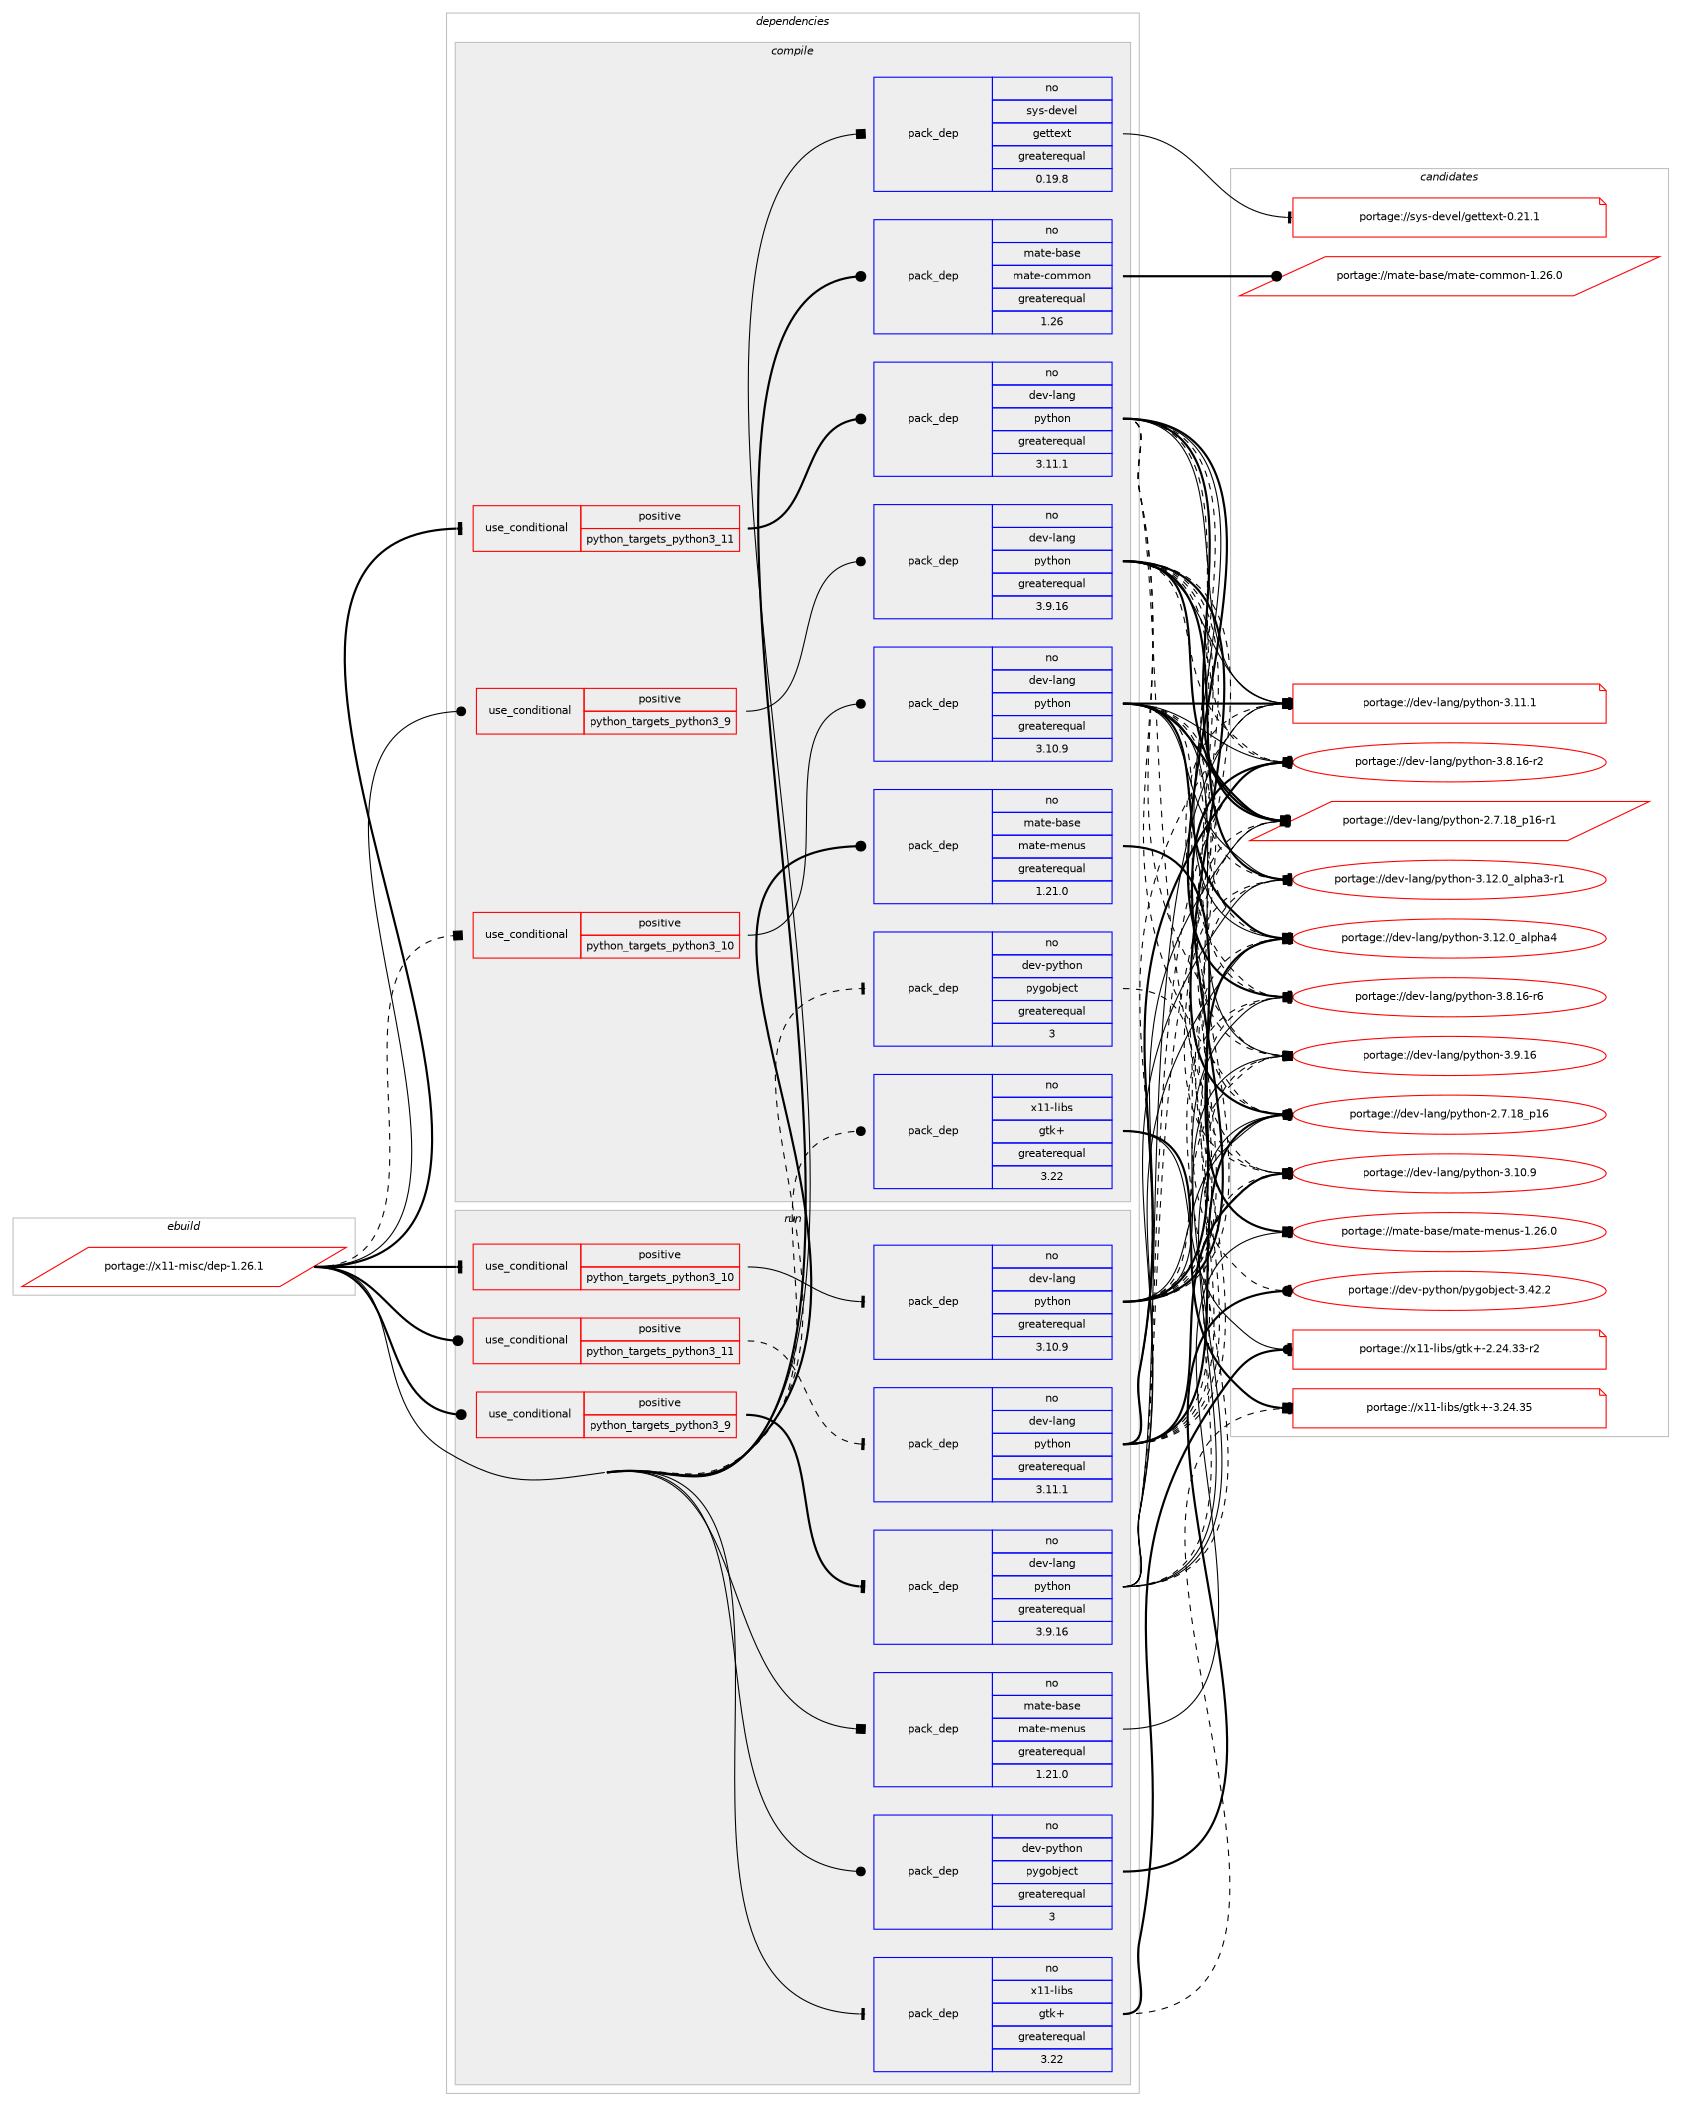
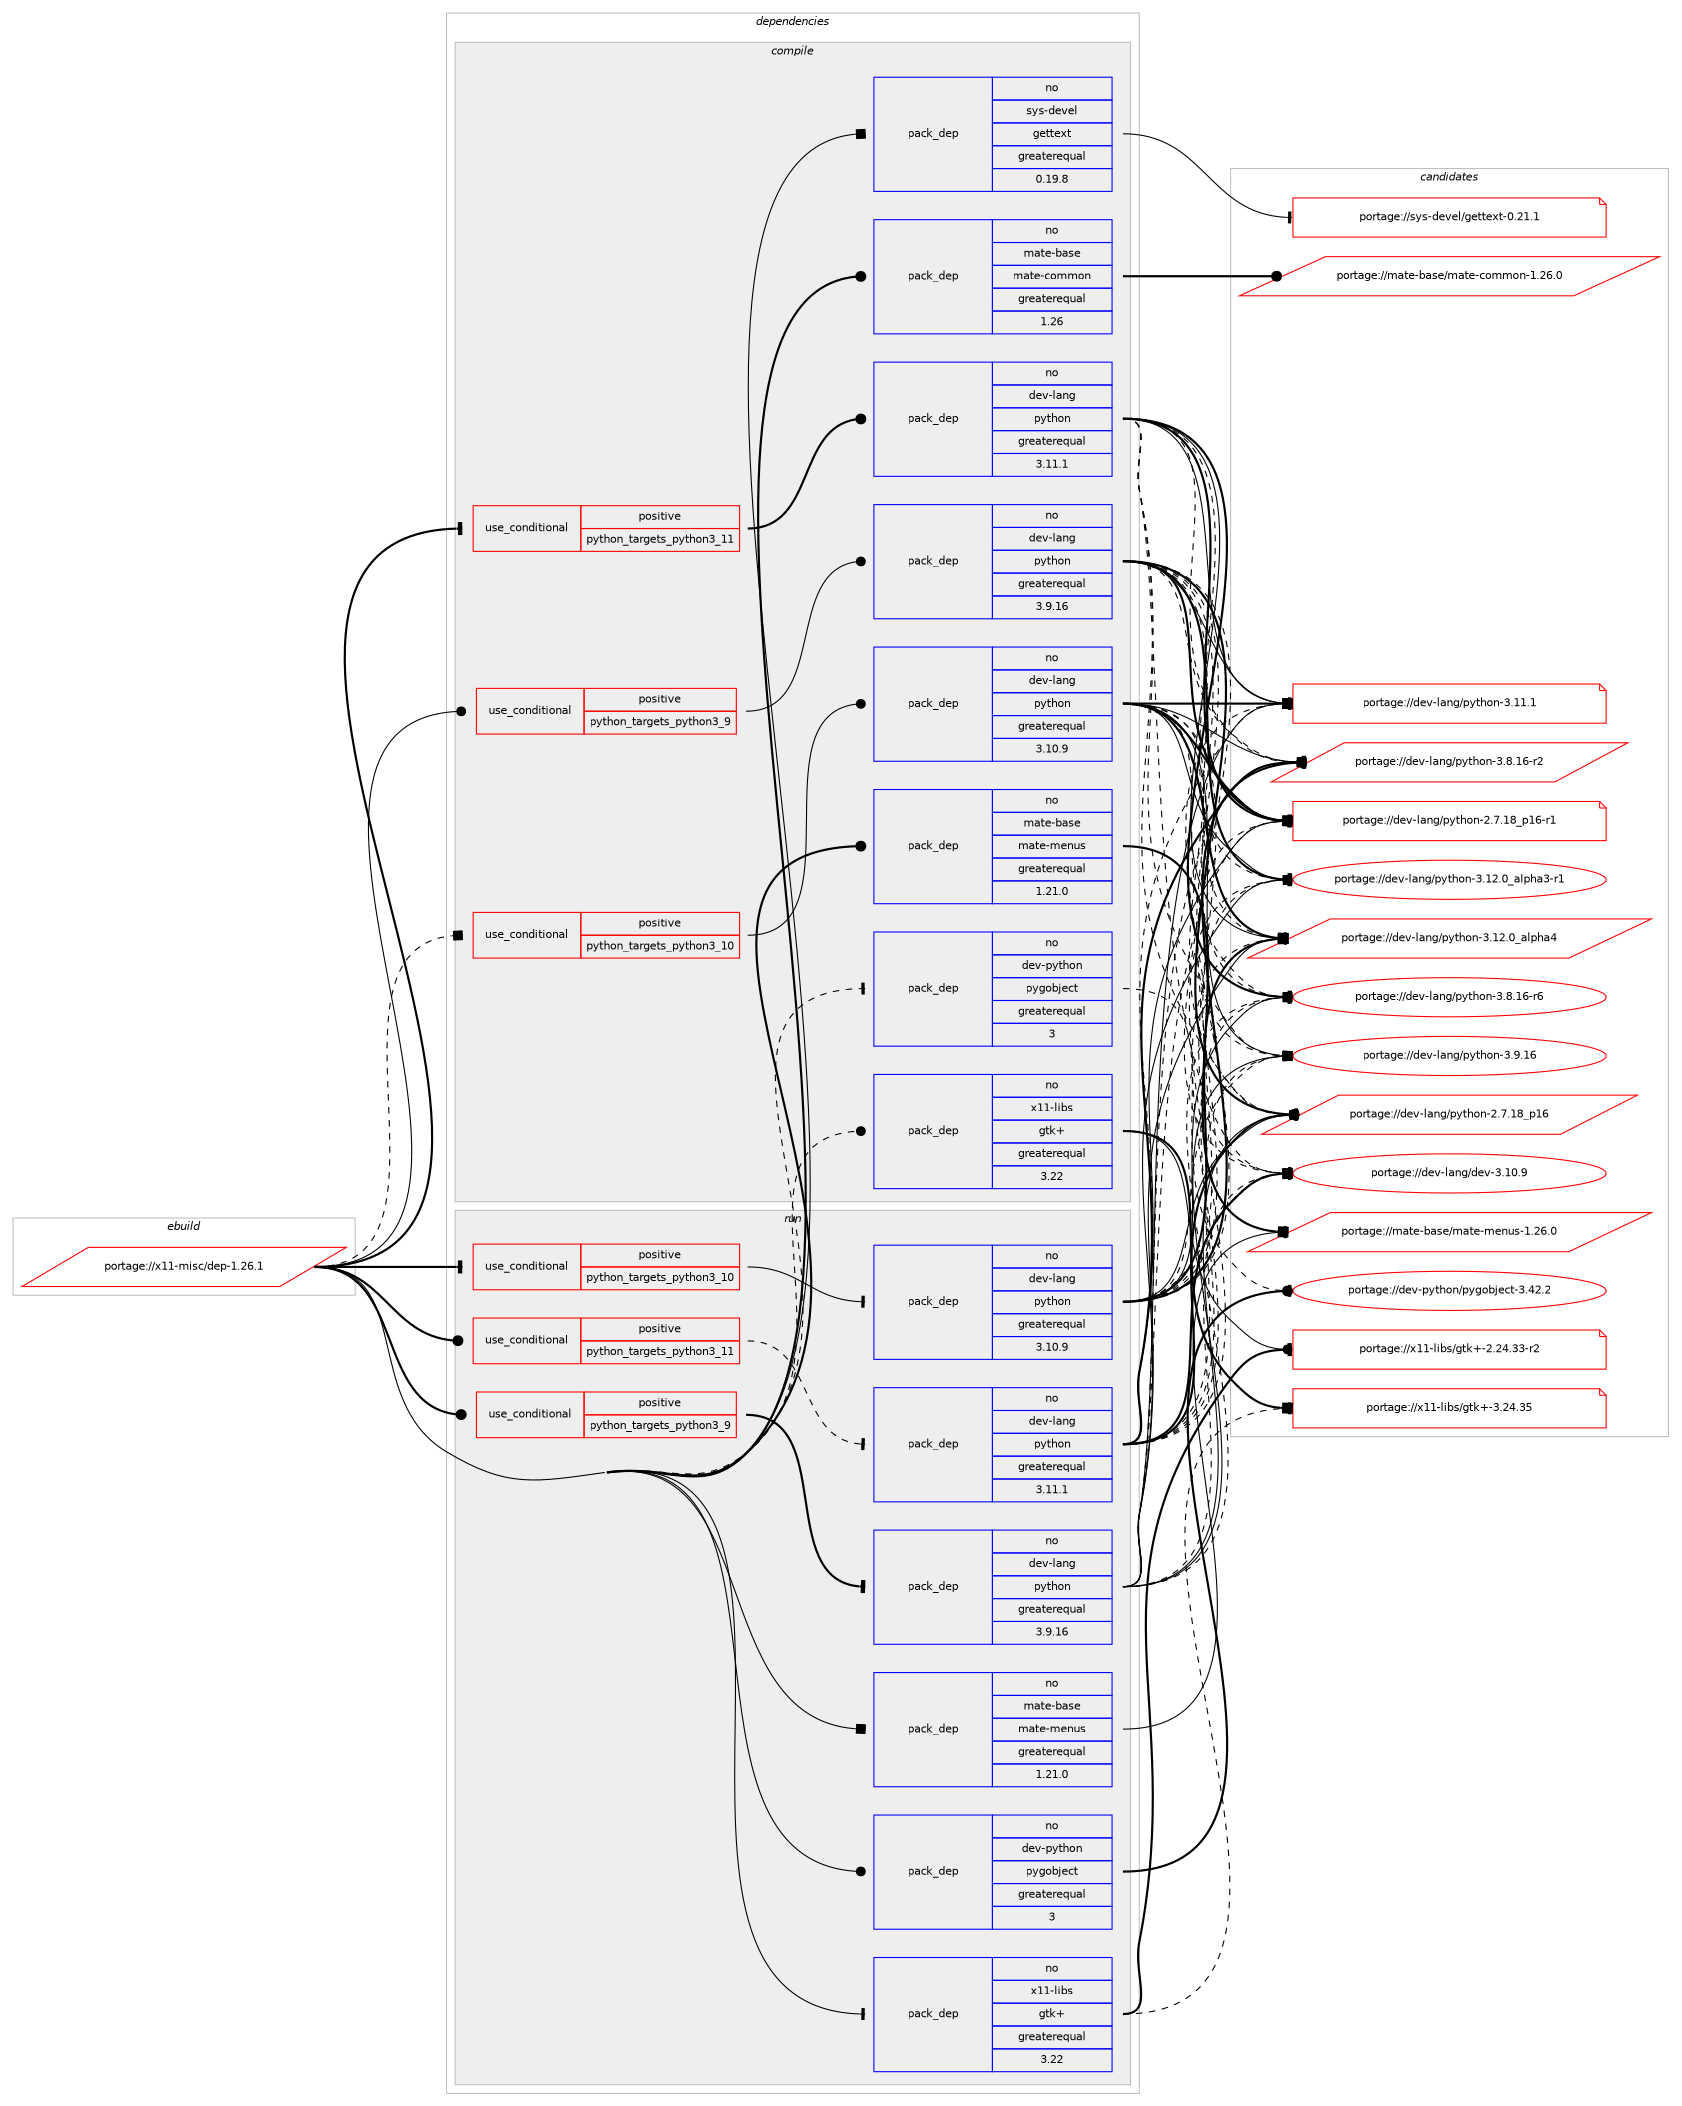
node "portage://dev-lang/python-3.8.16-r2": shape ellipse -> parallelogram
node "portage://dev-lang/python-2.7.18_p16-r1": shape parallelogram -> note
node "portage://dev-lang/python-3.12.0_alpha4": shape ellipse -> parallelogram
node "portage://dev-lang/python-2.7.18_p16": shape ellipse -> parallelogram
node "portage://dev-lang/python-3.10.9": label "portage://dev-lang/python-3.10.9" -> "portage://dev-lang/dev-3.10.9"
node "portage://mate-base/mate-menus-1.26.0": shape ellipse -> parallelogram
